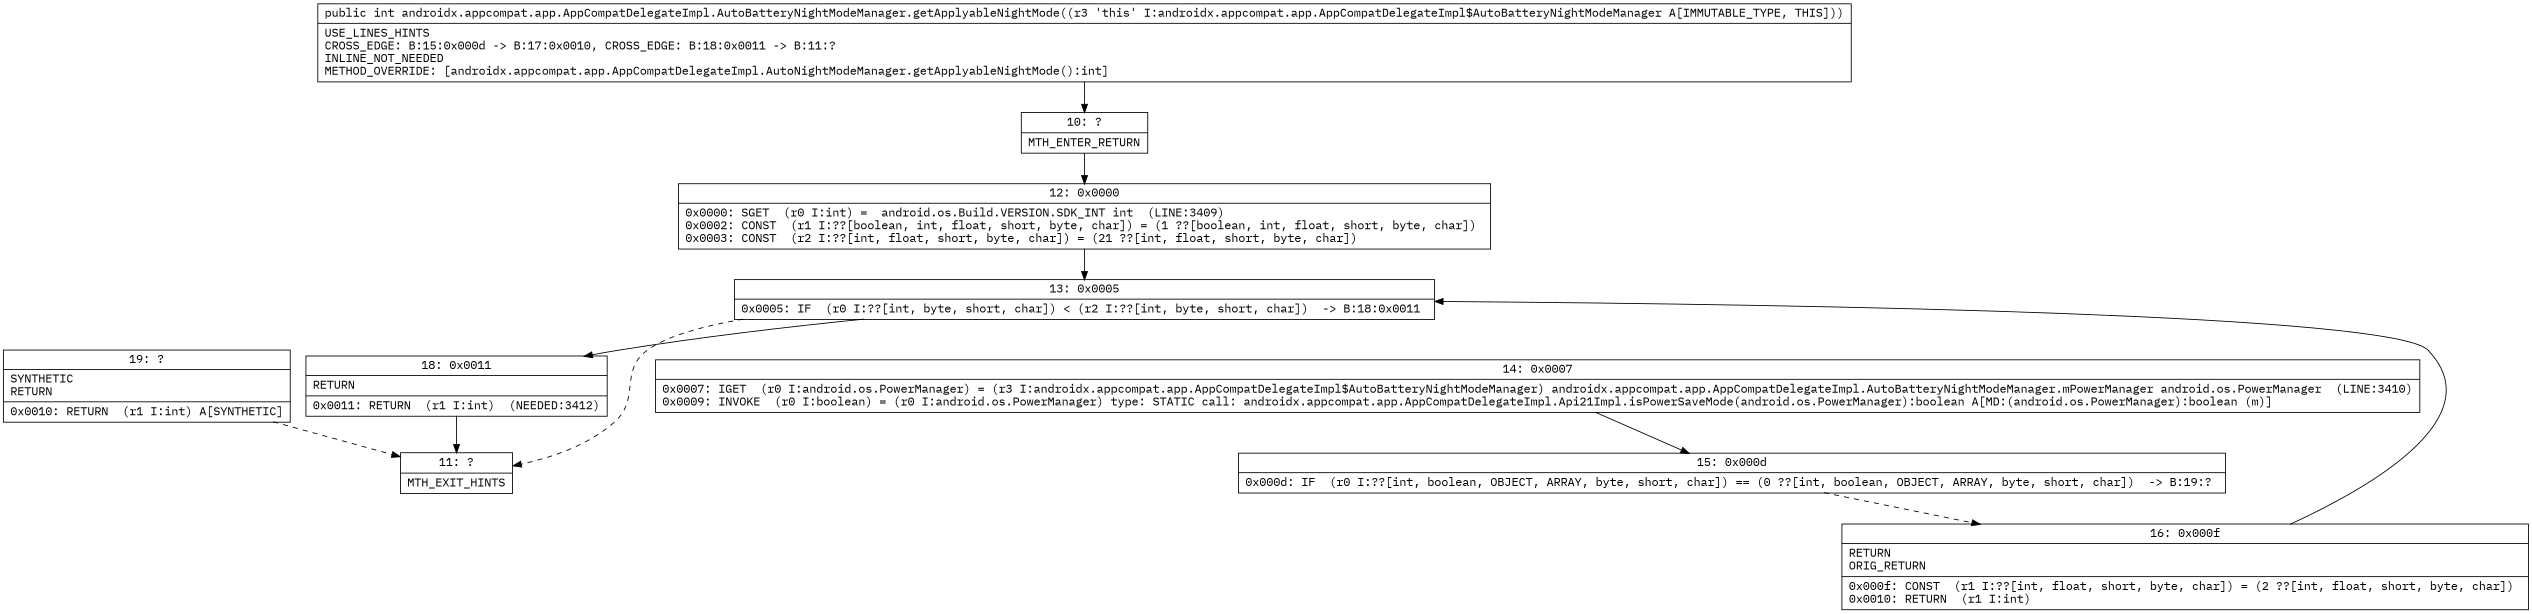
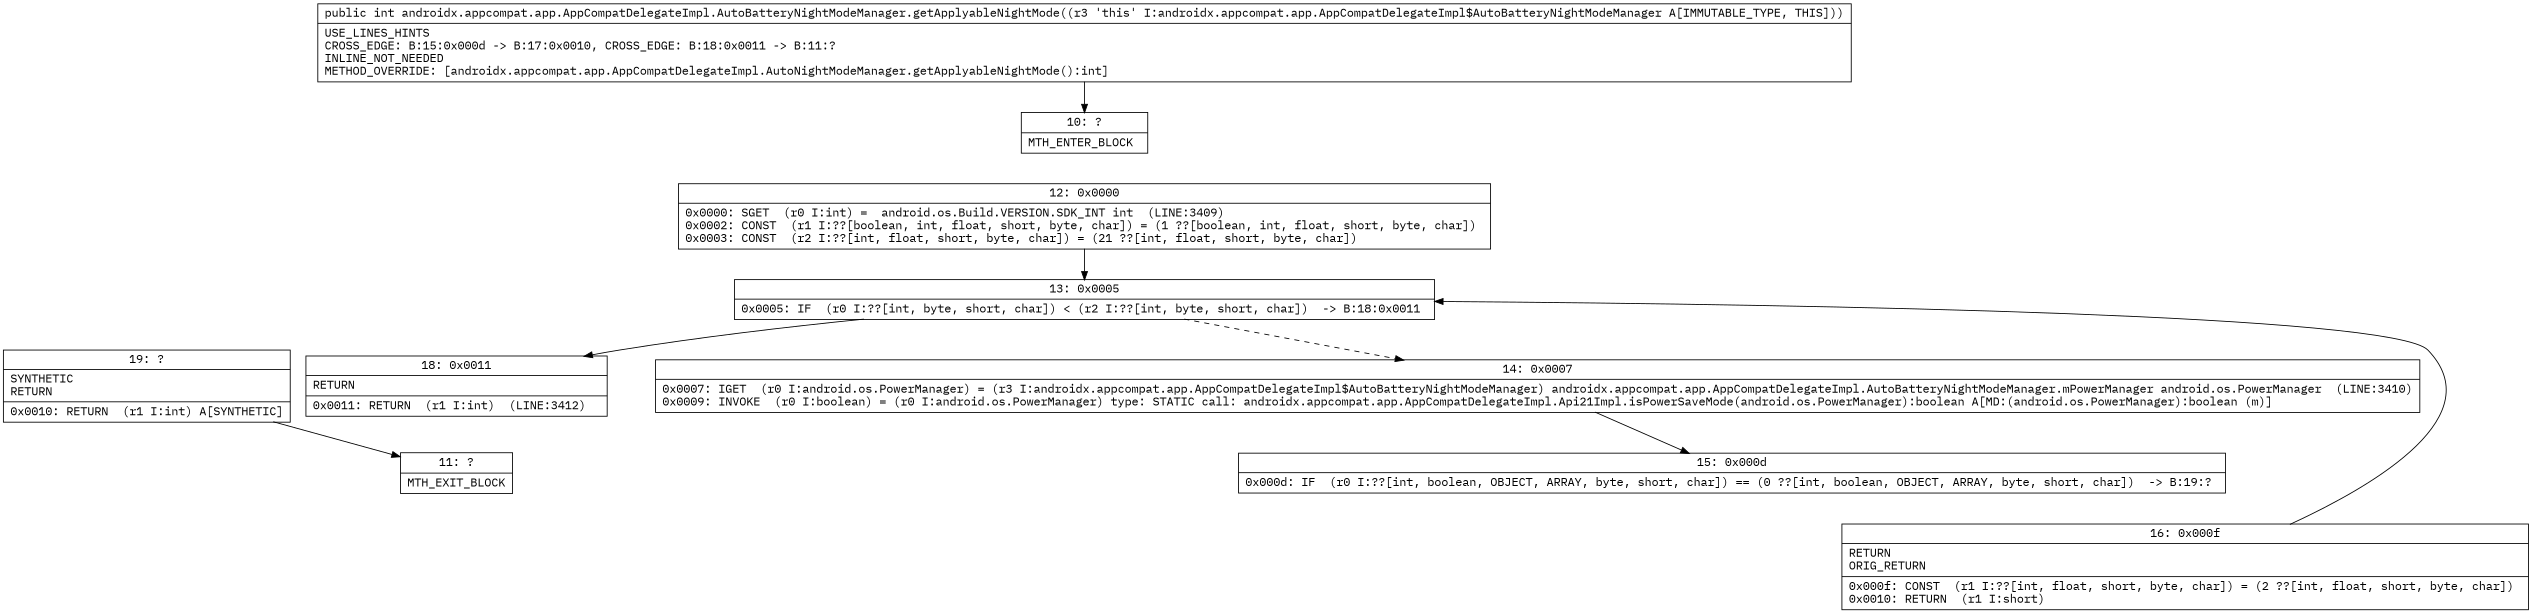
node "10: ?": text "MTH_ENTER_RETURN" -> "MTH_ENTER_BLOCK"
edge "10: ?" -> "12: 0x0000": removed
edge "13: 0x0005" -> "11: ?": now "13: 0x0005" -> "14: 0x0007"
node "18: 0x0011": text "0x0011: RETURN  (r1 I:int)  (NEEDED:3412)" -> "0x0011: RETURN  (r1 I:int)  (LINE:3412)"
edge "18: 0x0011" -> "11: ?": removed
edge "19: ?" -> "11: ?": style dashed -> solid
node "11: ?": text "MTH_EXIT_HINTS" -> "MTH_EXIT_BLOCK"
edge "15: 0x000d" -> "16: 0x000f": removed
node "16: 0x000f": text "0x0010: RETURN  (r1 I:int)" -> "0x0010: RETURN  (r1 I:short)"
